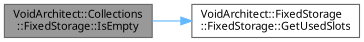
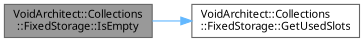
node "VoidArchitect::FixedStorage ::FixedStorage::GetUsedSlots": label "VoidArchitect::FixedStorage ::FixedStorage::GetUsedSlots" -> "VoidArchitect::Collections ::FixedStorage::GetUsedSlots"
